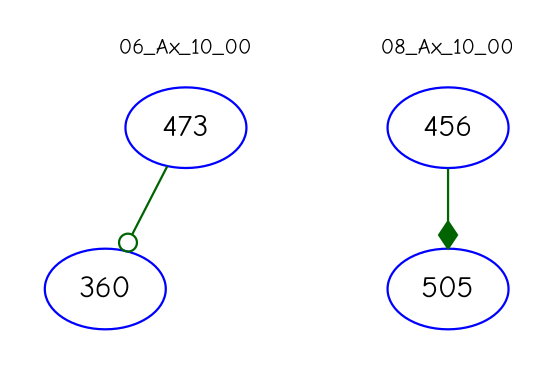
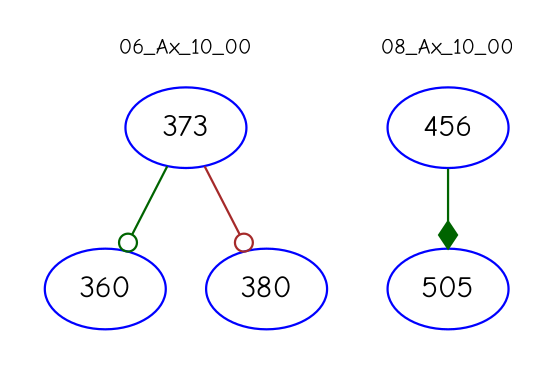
node "473": label "473" -> "373"
node "380": added
